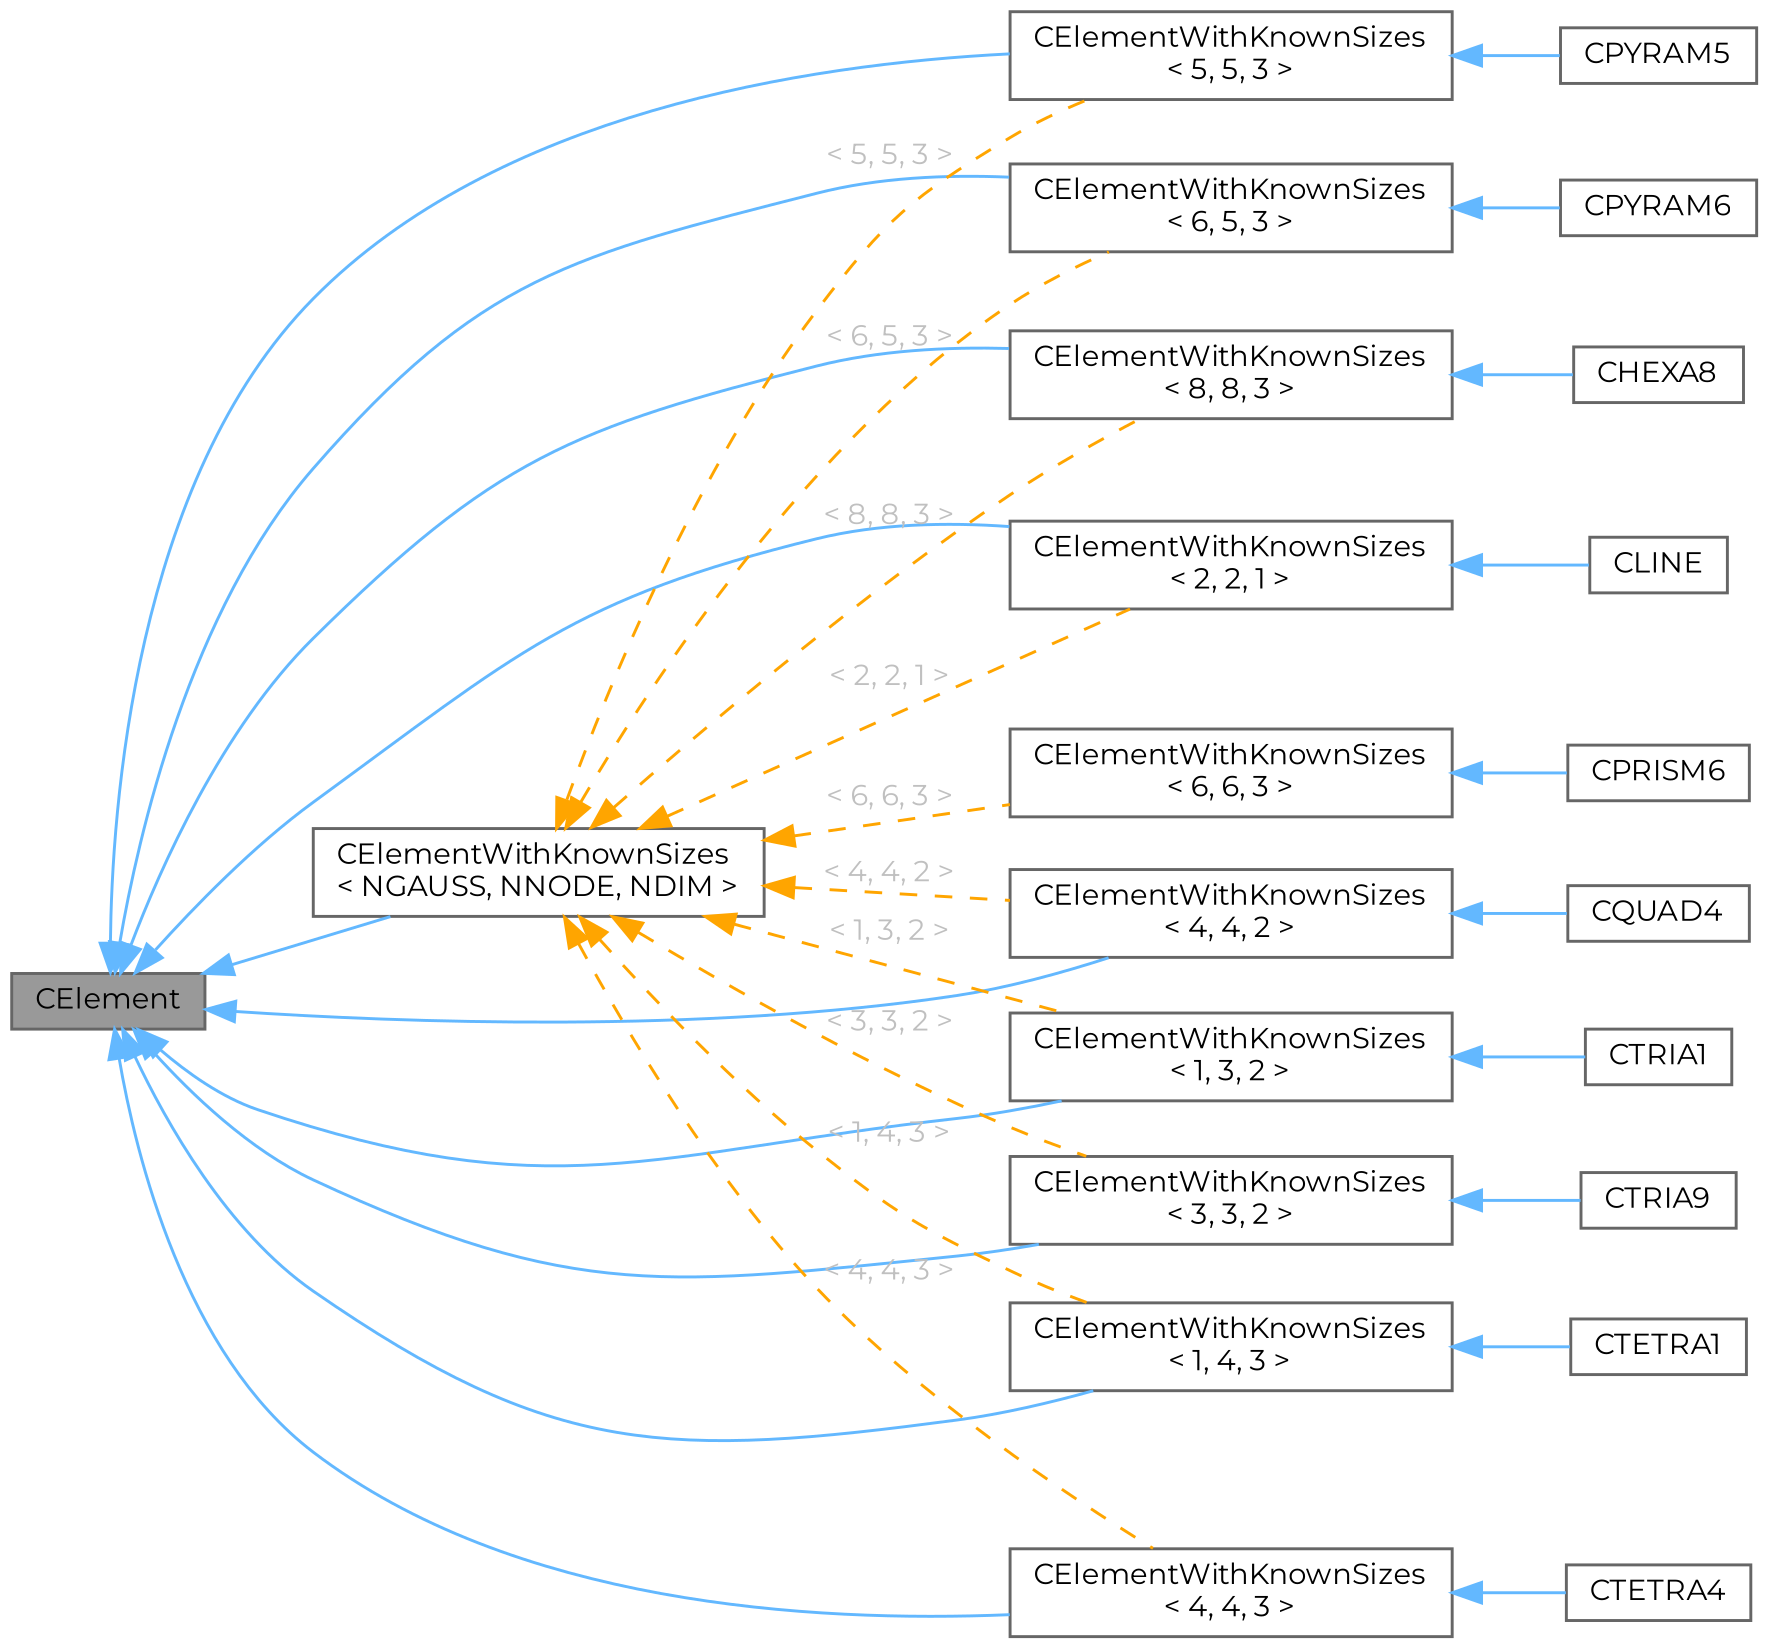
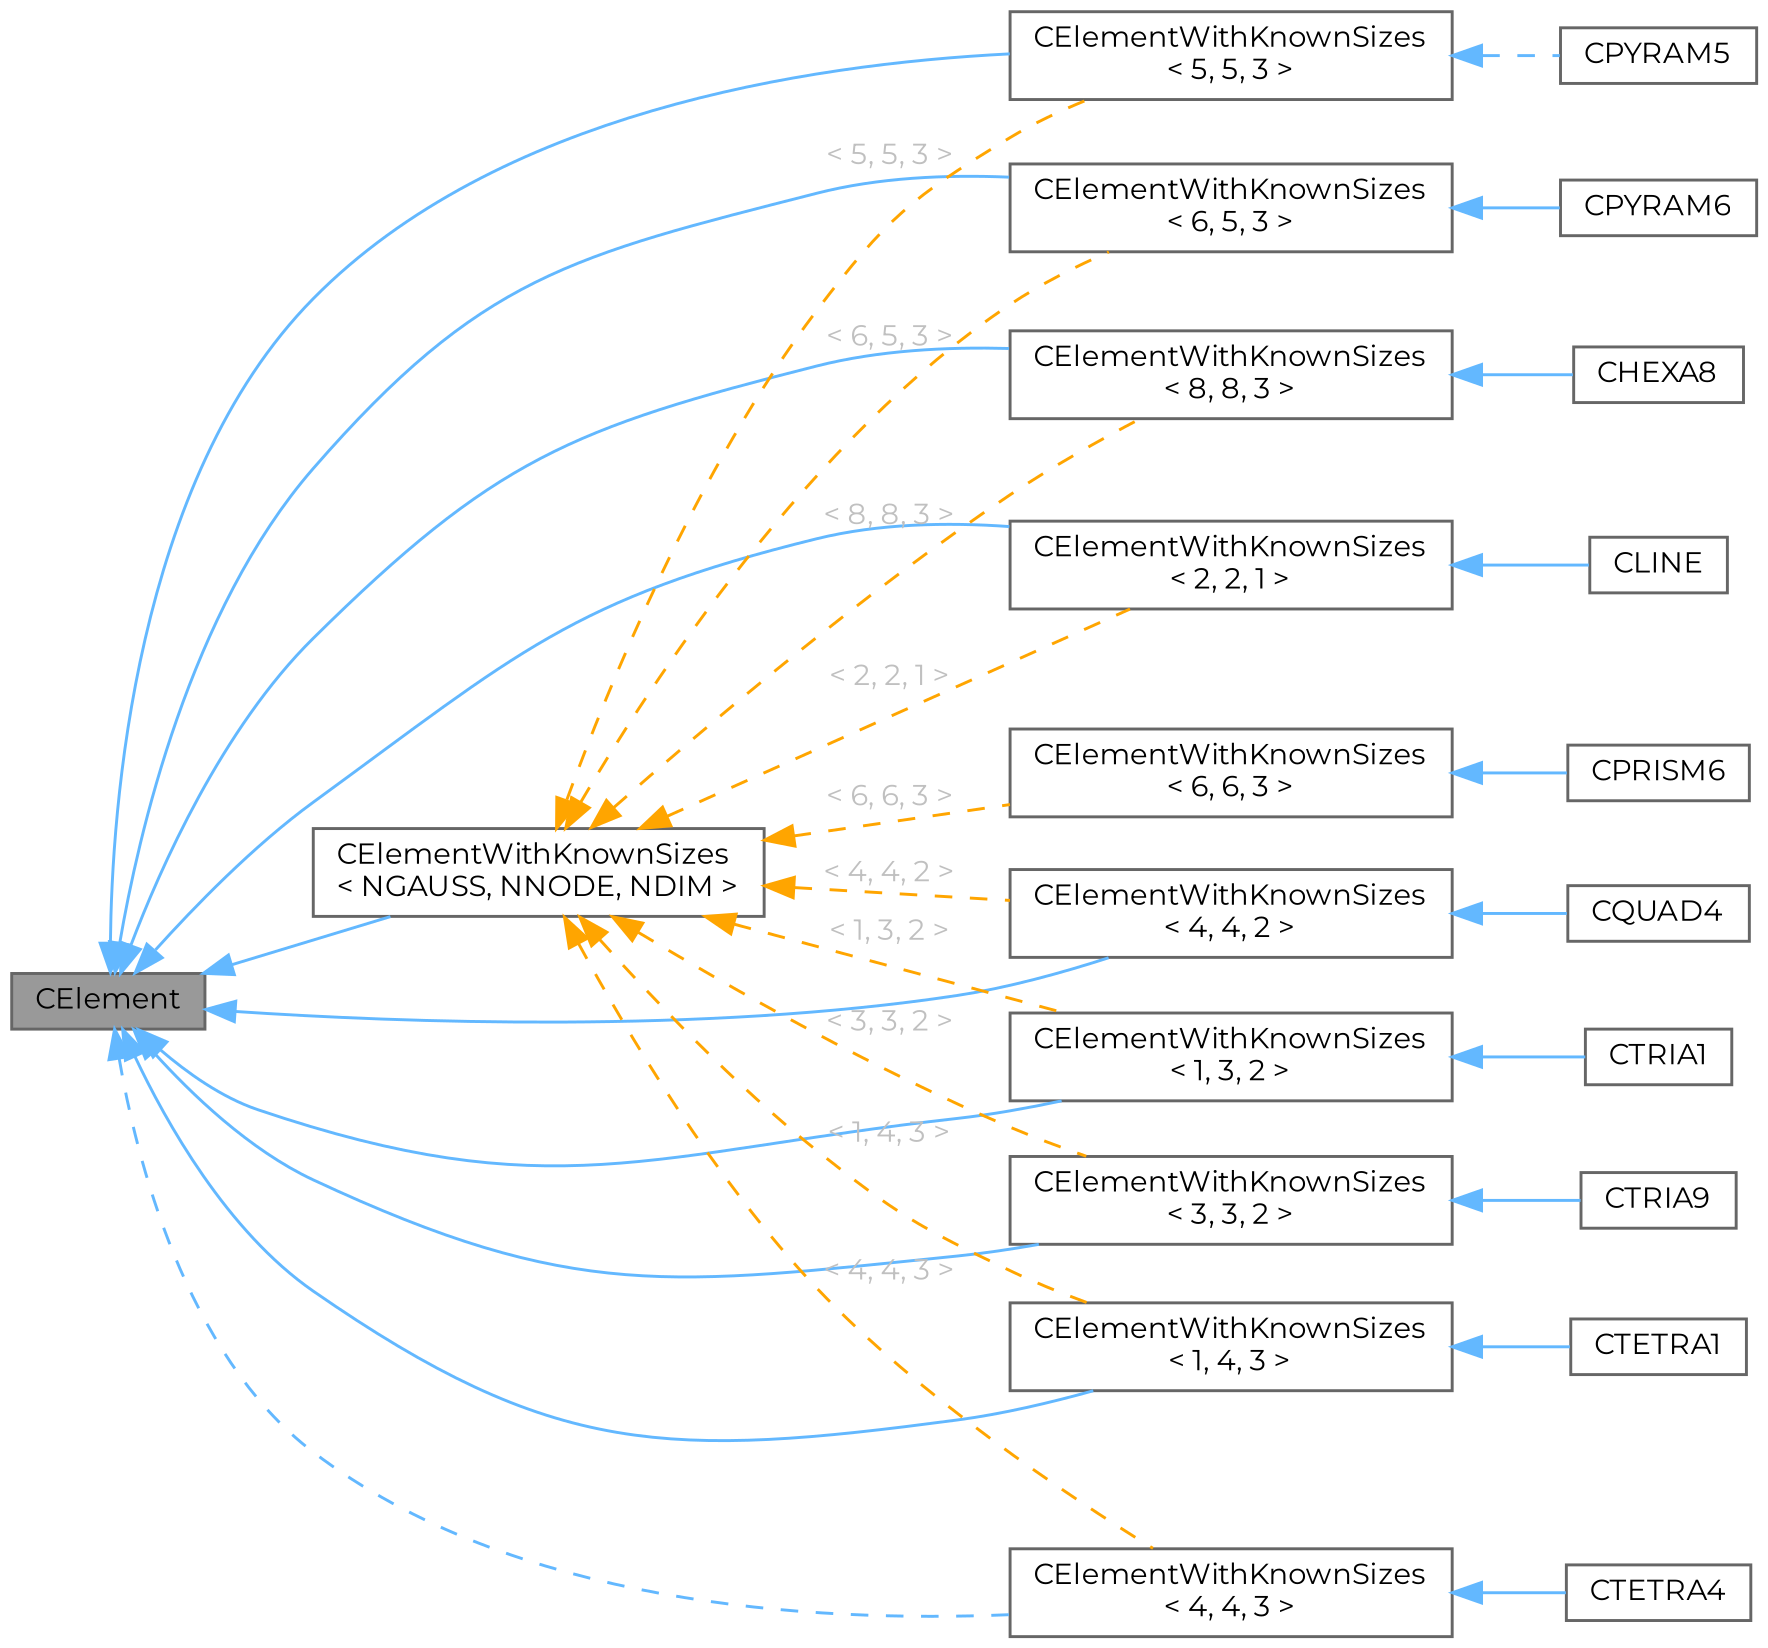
edge "CPYRAM5" -> "CElementWithKnownSizes < 5, 5, 3 >": style solid -> dashed
edge "CElementWithKnownSizes < 4, 4, 3 >" -> "CElement": style solid -> dashed
